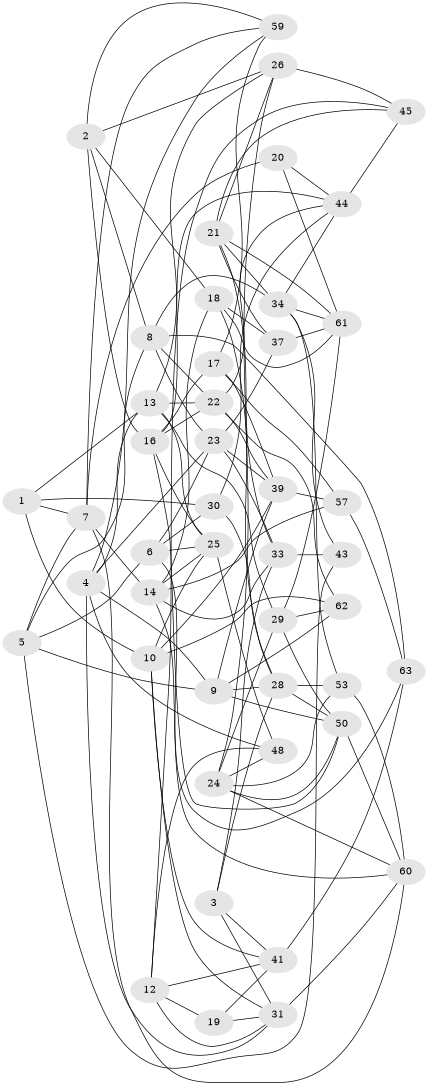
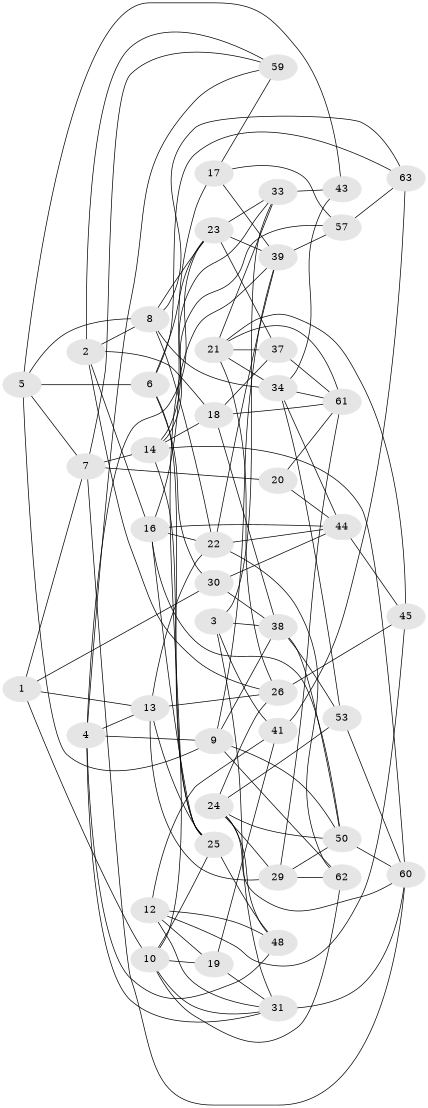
node "28": label "28" -> "38"
edge "10" -- "41": now "10" -- "19"
